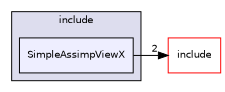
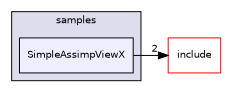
cluster "include": label "include" -> "samples"
